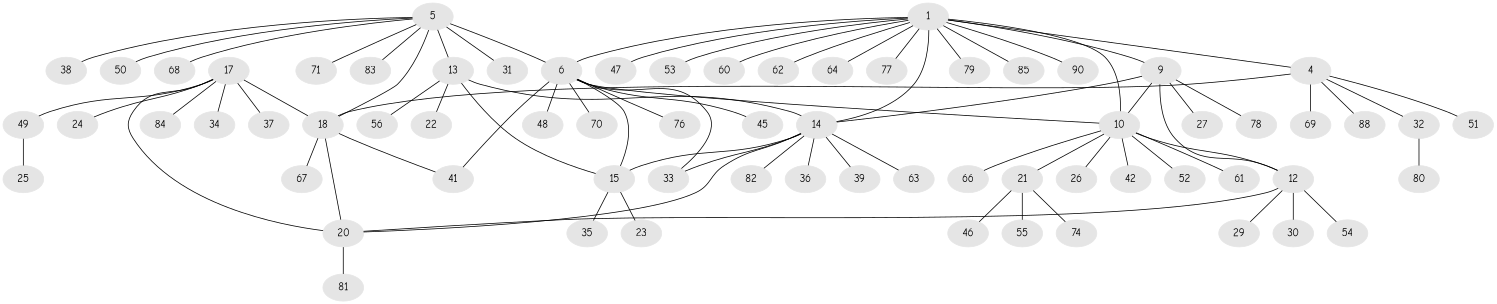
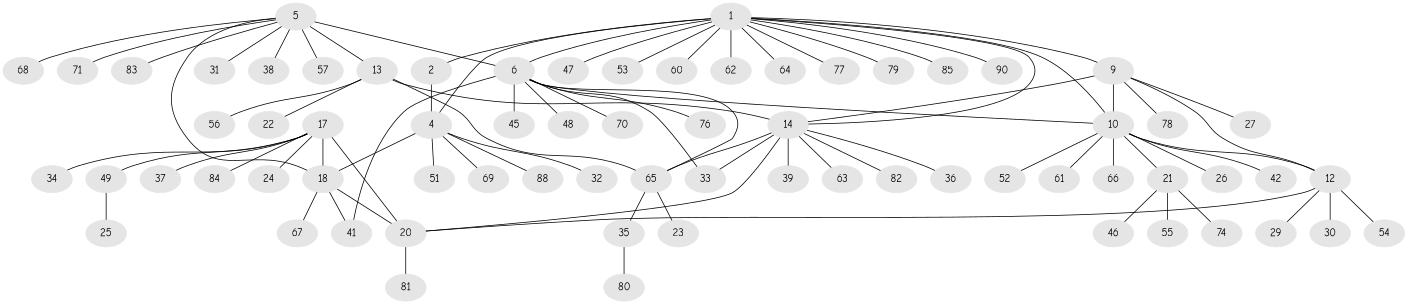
node "50": label "50" -> "57"
node "2": added
edge "32" -- "80": now "35" -- "80"
node "15": label "15" -> "65"
